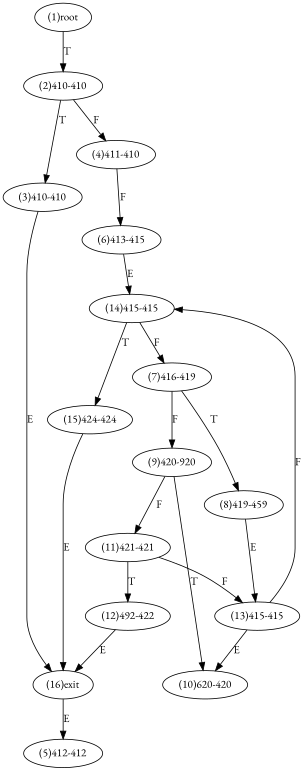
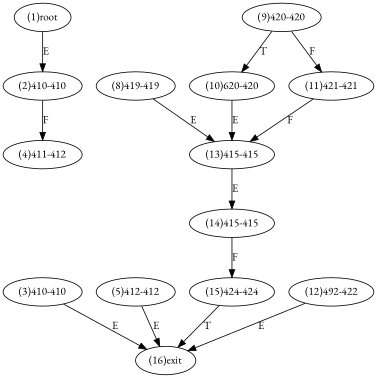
edge "(1)root" -> "(2)410-410": label "T" -> "E"
edge "(2)410-410" -> "(3)410-410": removed, label "T"
node "(4)411-410": label "(4)411-410" -> "(4)411-412"
node "(6)413-415": removed
edge "(14)415-415" -> "(15)424-424": label "T" -> "F"
node "(7)416-419": removed
node "(9)420-920": label "(9)420-920" -> "(9)420-420"
edge "(13)415-415" -> "(14)415-415": label "F" -> "E"
node "(8)419-459": label "(8)419-459" -> "(8)419-419"
edge "(15)424-424" -> "(16)exit": label "E" -> "T"
edge "(11)421-421" -> "(12)492-422": removed, label "T"
edge "(13)415-415" -> "(10)620-420": reversed
edge "(16)exit" -> "(5)412-412": reversed
